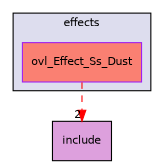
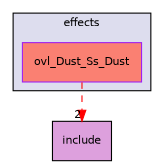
node "ovl_Effect_Ss_Dust": label "ovl_Effect_Ss_Dust" -> "ovl_Dust_Ss_Dust"
